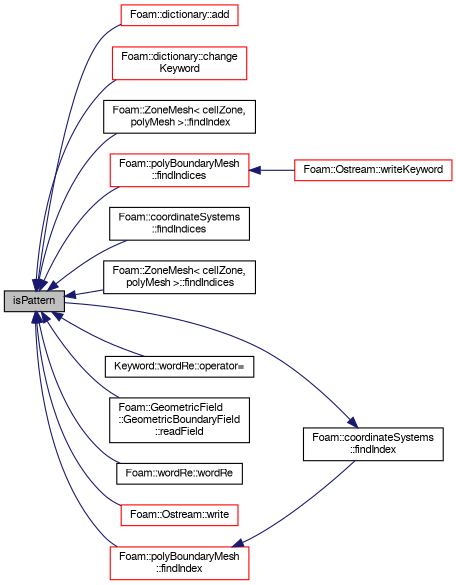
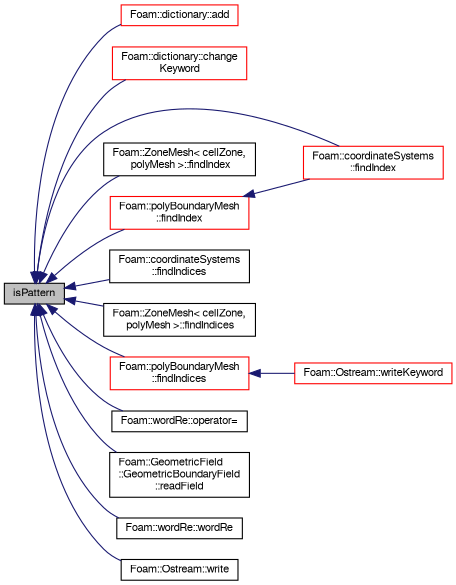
edge "isPattern" -> "Foam::coordinateSystems ::findIndex": reversed
node "Keyword::wordRe::operator=": label "Keyword::wordRe::operator=" -> "Foam::wordRe::operator="
node "Foam::coordinateSystems ::findIndex": color black -> red
node "Foam::Ostream::write": color red -> black
